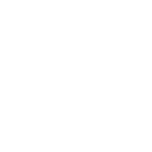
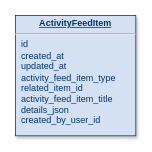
node "ActivityFeedItem id created_at updated_at activity_feed_item_type related_item_id activity_feed_item_title details_json created_by_user_id": added
